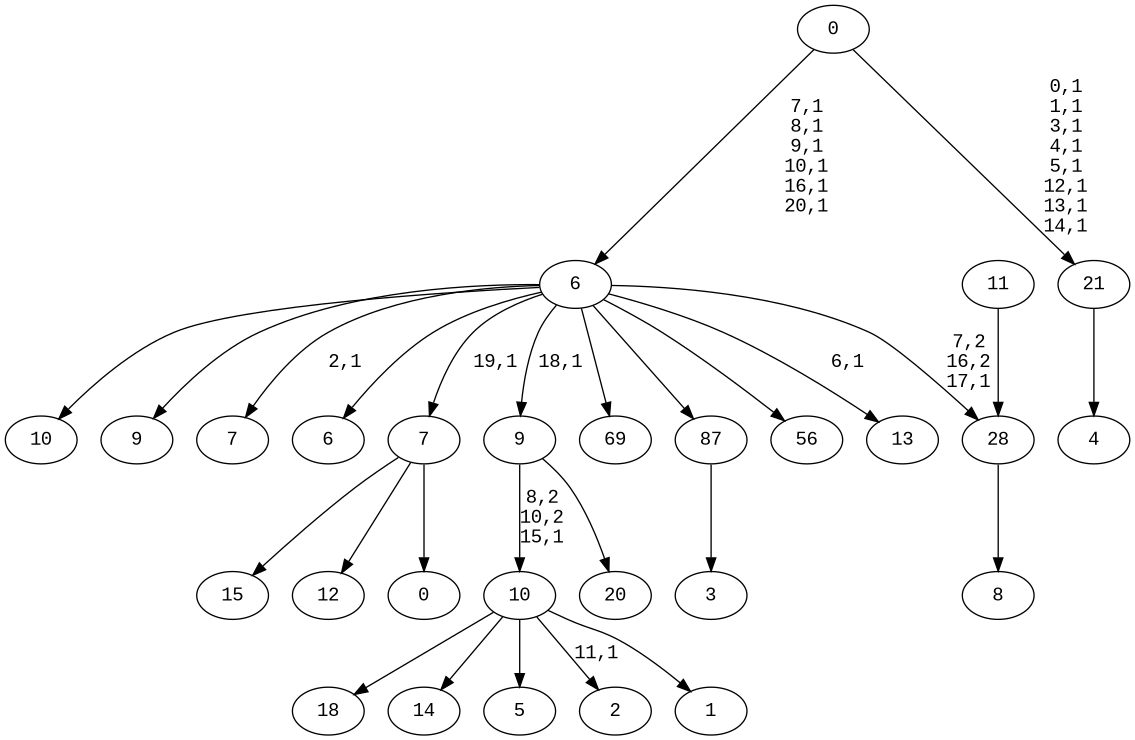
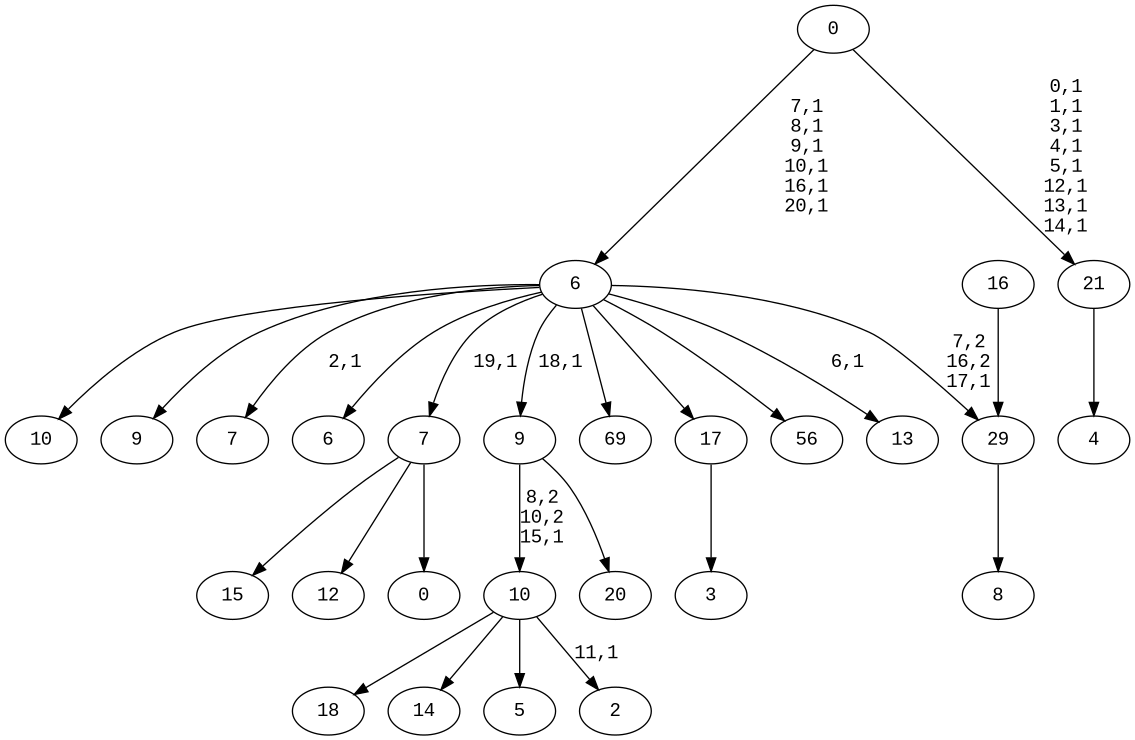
node "11": label "11" -> "16"
node "87": label "87" -> "17"
node "28": label "28" -> "29"
node "1": removed
